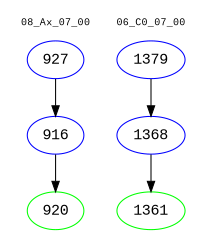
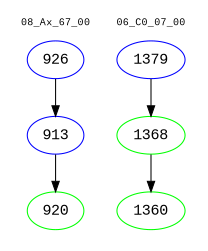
cluster "08_Ax_07_00": label "08_Ax_07_00" -> "08_Ax_67_00"
node "927": label "927" -> "926"
node "916": label "916" -> "913"
node "1368": color blue -> green
node "1361": label "1361" -> "1360"
